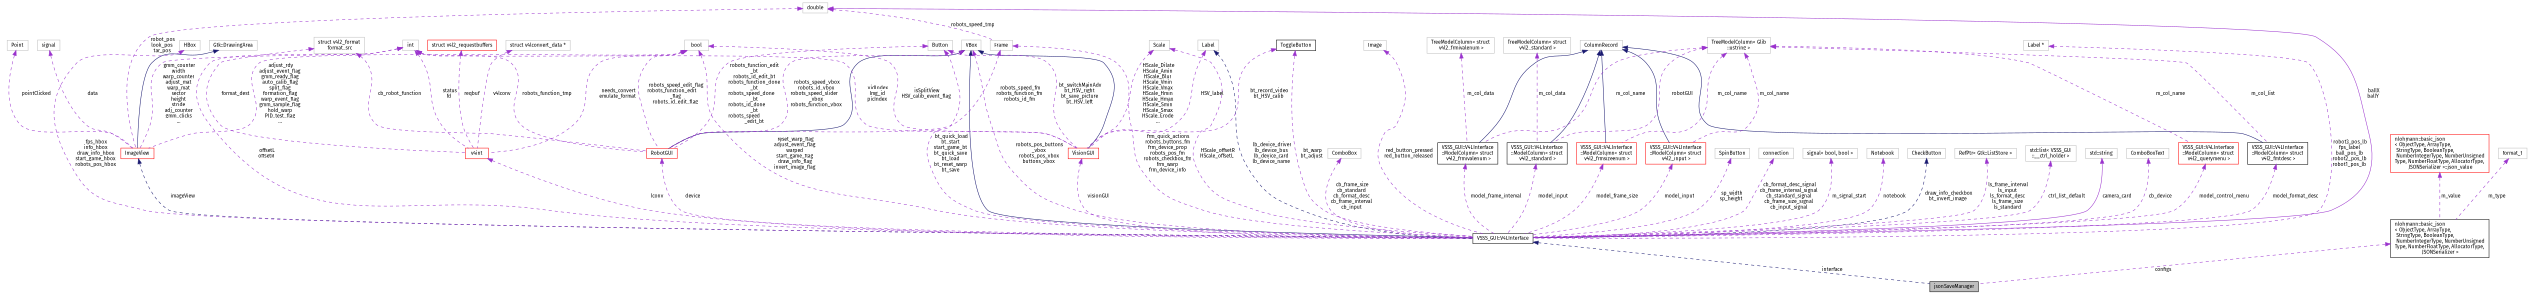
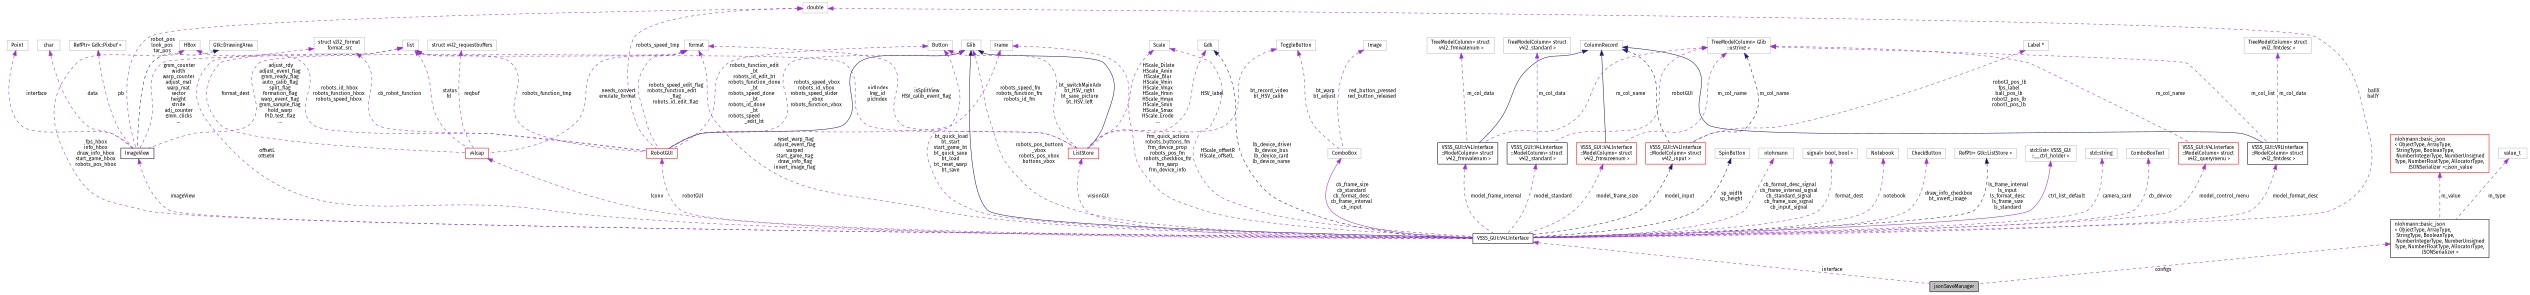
edge "Frame" -> "double": now "RobotGUI" -> "double"
edge "VSSS_GUI::V4LInterface" -> "double": style solid -> dashed
node "signal": label "signal" -> "char"
node "RefPtr< Gdk::Pixbuf >": added
node "struct v4l2_format format_src": label "struct v4l2_format format_src" -> "struct v2l2_format format_src"
node "int": label "int" -> "list"
node "struct v4l2_requestbuffers": color red -> grey75
node "struct v4lconvert_data *": removed
node "bool": label "bool" -> "format"
node "VBox": label "VBox" -> "Glib"
node "Label": label "Label" -> "Gdk"
node "ToggleButton": color black -> grey75
node "TreeModelColumn< struct v4l2_fmtdesc >": added
edge "ImageView" -> "Gtk::DrawingArea": style solid -> dashed
edge "VSSS_GUI::V4LInterface ::ModelColumn< struct v4l2_input >" -> "ColumnRecord": style solid -> dashed
edge "ImageView" -> "Point": label " pointClicked" -> " interface"
edge "VSSS_GUI::V4LInterface ::ModelColumn< struct v4l2_standard >" -> "ColumnRecord": removed
edge "VSSS_GUI::V4LInterface ::ModelColumn< struct v4l2_input >" -> "TreeModelColumn< Glib ::ustring >": color darkorchid3 -> midnightblue
edge "RobotGUI" -> "HBox": added, label "robots_id_hbox robots_function_hbox robots_speed_hbox"
node "ImageView": color red -> black
node "v4int": label "v4int" -> "v4lcap"
node "VisionGUI": label "VisionGUI" -> "ListStore"
node "connection": label "connection" -> "nlohmann"
node "VSSS_GUI::V4LInterface ::ModelColumn< struct v4l2_fmtdesc >": label "VSSS_GUI::V4LInterface ::ModelColumn< struct v4l2_fmtdesc >" -> "VSSS_GUI::V9LInterface ::ModelColumn< struct v4l2_fmtdesc >"
node "format_t": label "format_t" -> "value_t"
edge "VSSS_GUI::V4LInterface" -> "Image": now "ComboBox" -> "Image"
edge "VSSS_GUI::V4LInterface" -> "RobotGUI": label " device" -> " robotGUI"
edge "VSSS_GUI::V4LInterface" -> "VSSS_GUI::V4LInterface ::ModelColumn< struct v4l2_standard >": label " model_input" -> " model_standard"
edge "VSSS_GUI::V4LInterface" -> "signal< bool, bool >": label " m_signal_start" -> " format_dest"
edge "VSSS_GUI::V4LInterface" -> "ToggleButton": now "ComboBox" -> "ToggleButton"
edge "VSSS_GUI::V4LInterface" -> "ComboBox": style dashed -> solid
edge "VSSS_GUI::V4LInterface" -> "VSSS_GUI::V4LInterface ::ModelColumn< struct v4l2_input >": color darkorchid3 -> midnightblue
edge "VSSS_GUI::V4LInterface" -> "RefPtr< Gtk::ListStore >": color darkorchid3 -> midnightblue
edge "VSSS_GUI::V4LInterface" -> "std::list< VSSS_GUI ::__ctrl_holder >": style dashed -> solid
edge "VSSS_GUI::V4LInterface" -> "SpinButton": color darkorchid3 -> midnightblue
edge "VSSS_GUI::V4LInterface" -> "ImageView": color midnightblue -> darkorchid3
edge "VSSS_GUI::V4LInterface" -> "std::string": style solid -> dashed
edge "VSSS_GUI::V4LInterface" -> "Label *": now "VSSS_GUI::V4LInterface ::ModelColumn< struct v4l2_input >" -> "Label *"
edge "VSSS_GUI::V4LInterface" -> "CheckButton": color midnightblue -> darkorchid3
edge "jsonSaveManager" -> "VSSS_GUI::V4LInterface": color midnightblue -> darkorchid3
